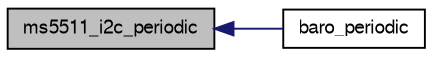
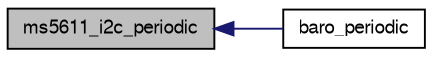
node "ms5511_i2c_periodic": label "ms5511_i2c_periodic" -> "ms5611_i2c_periodic"
